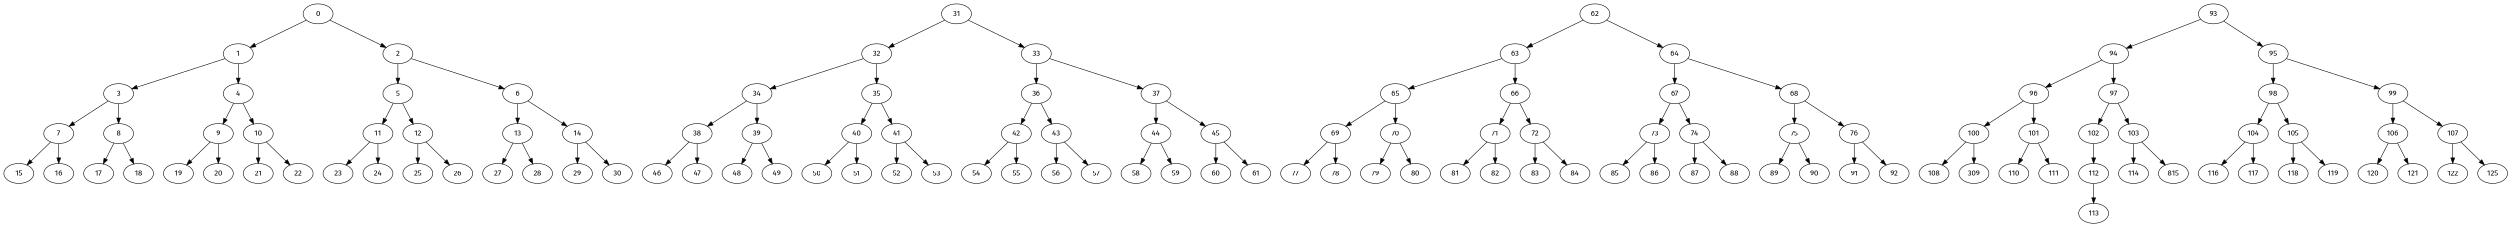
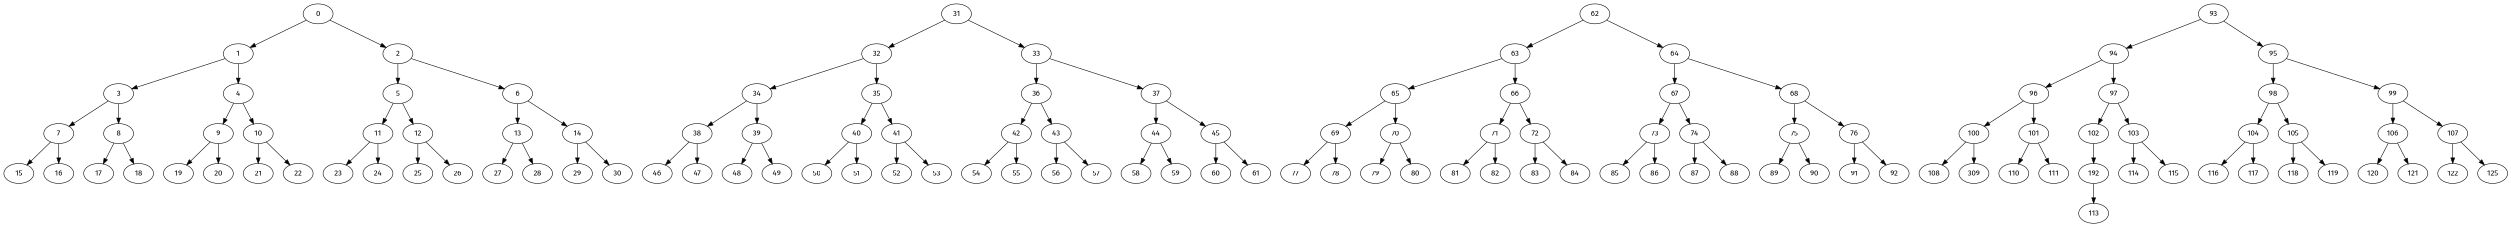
node "112": label "112" -> "192"
node "815": label "815" -> "115"
